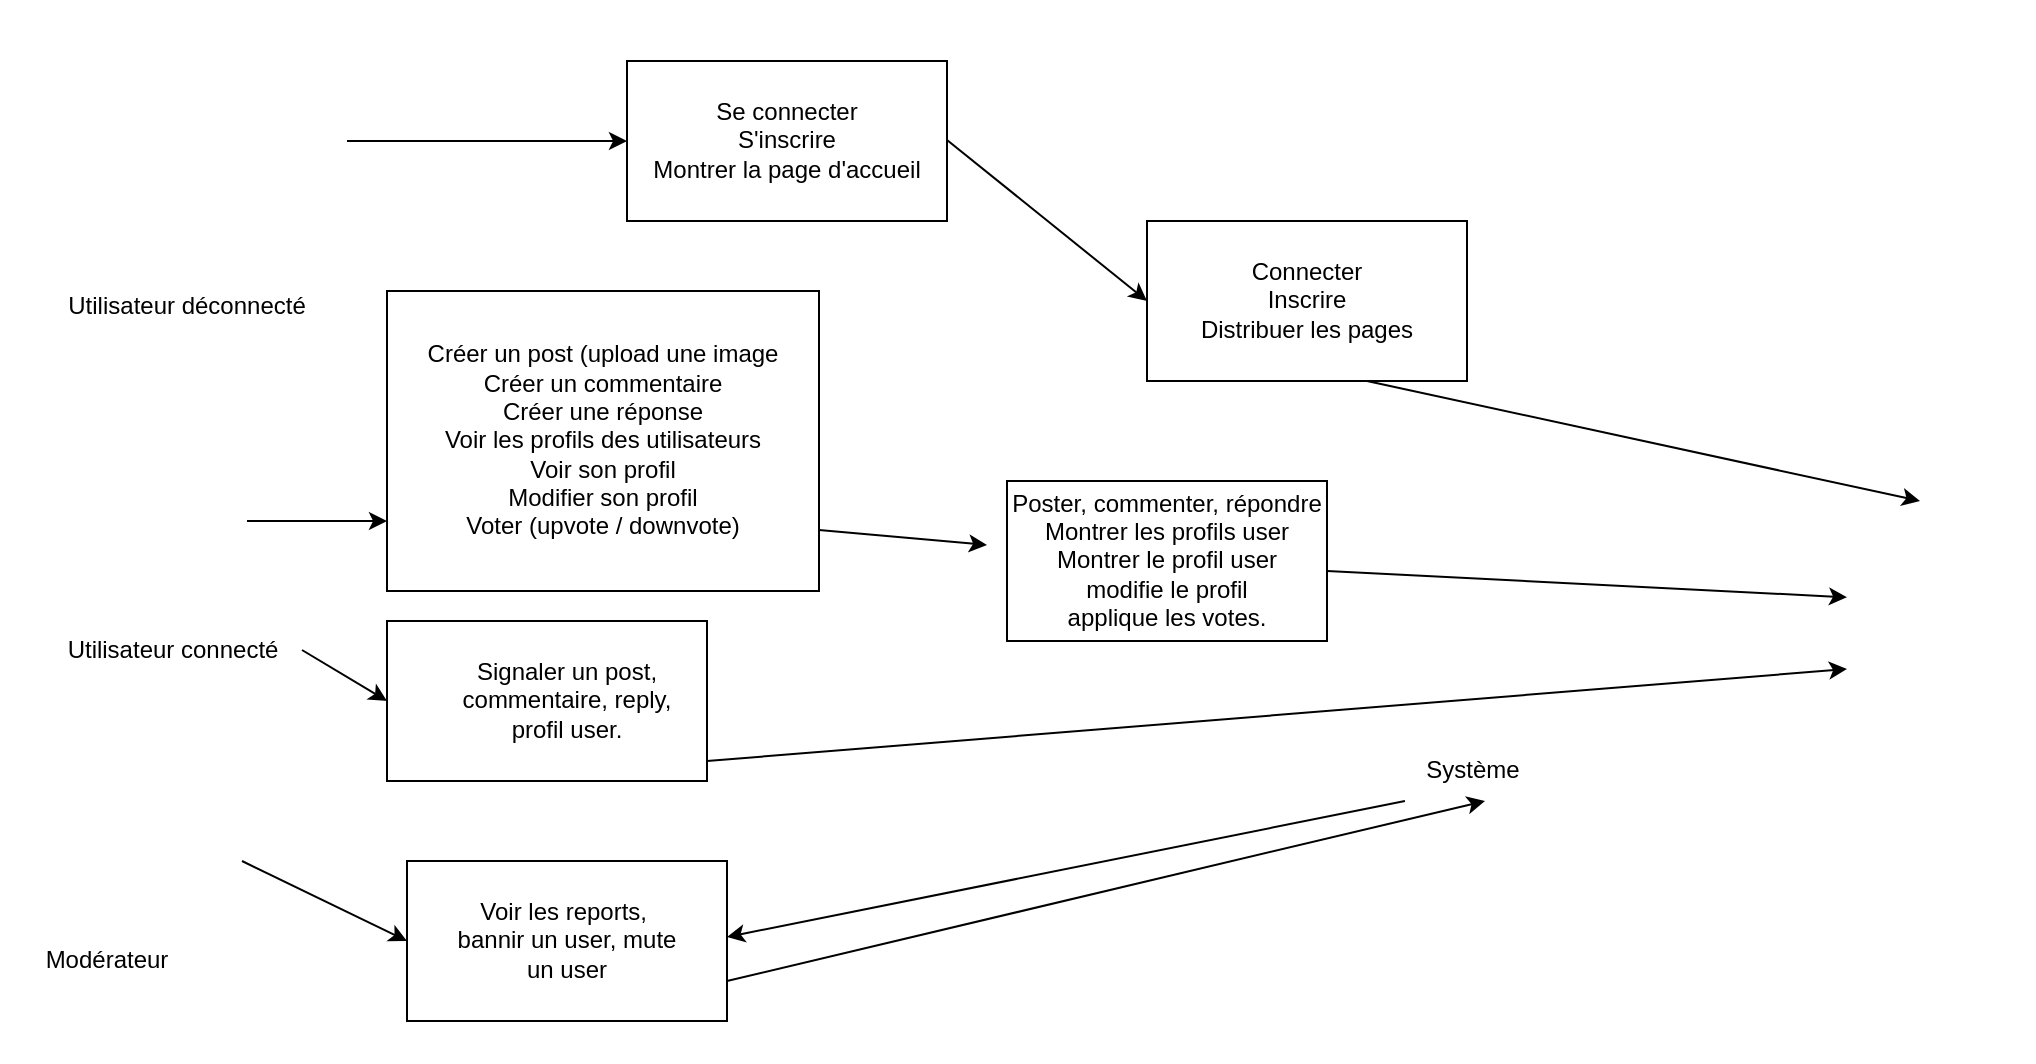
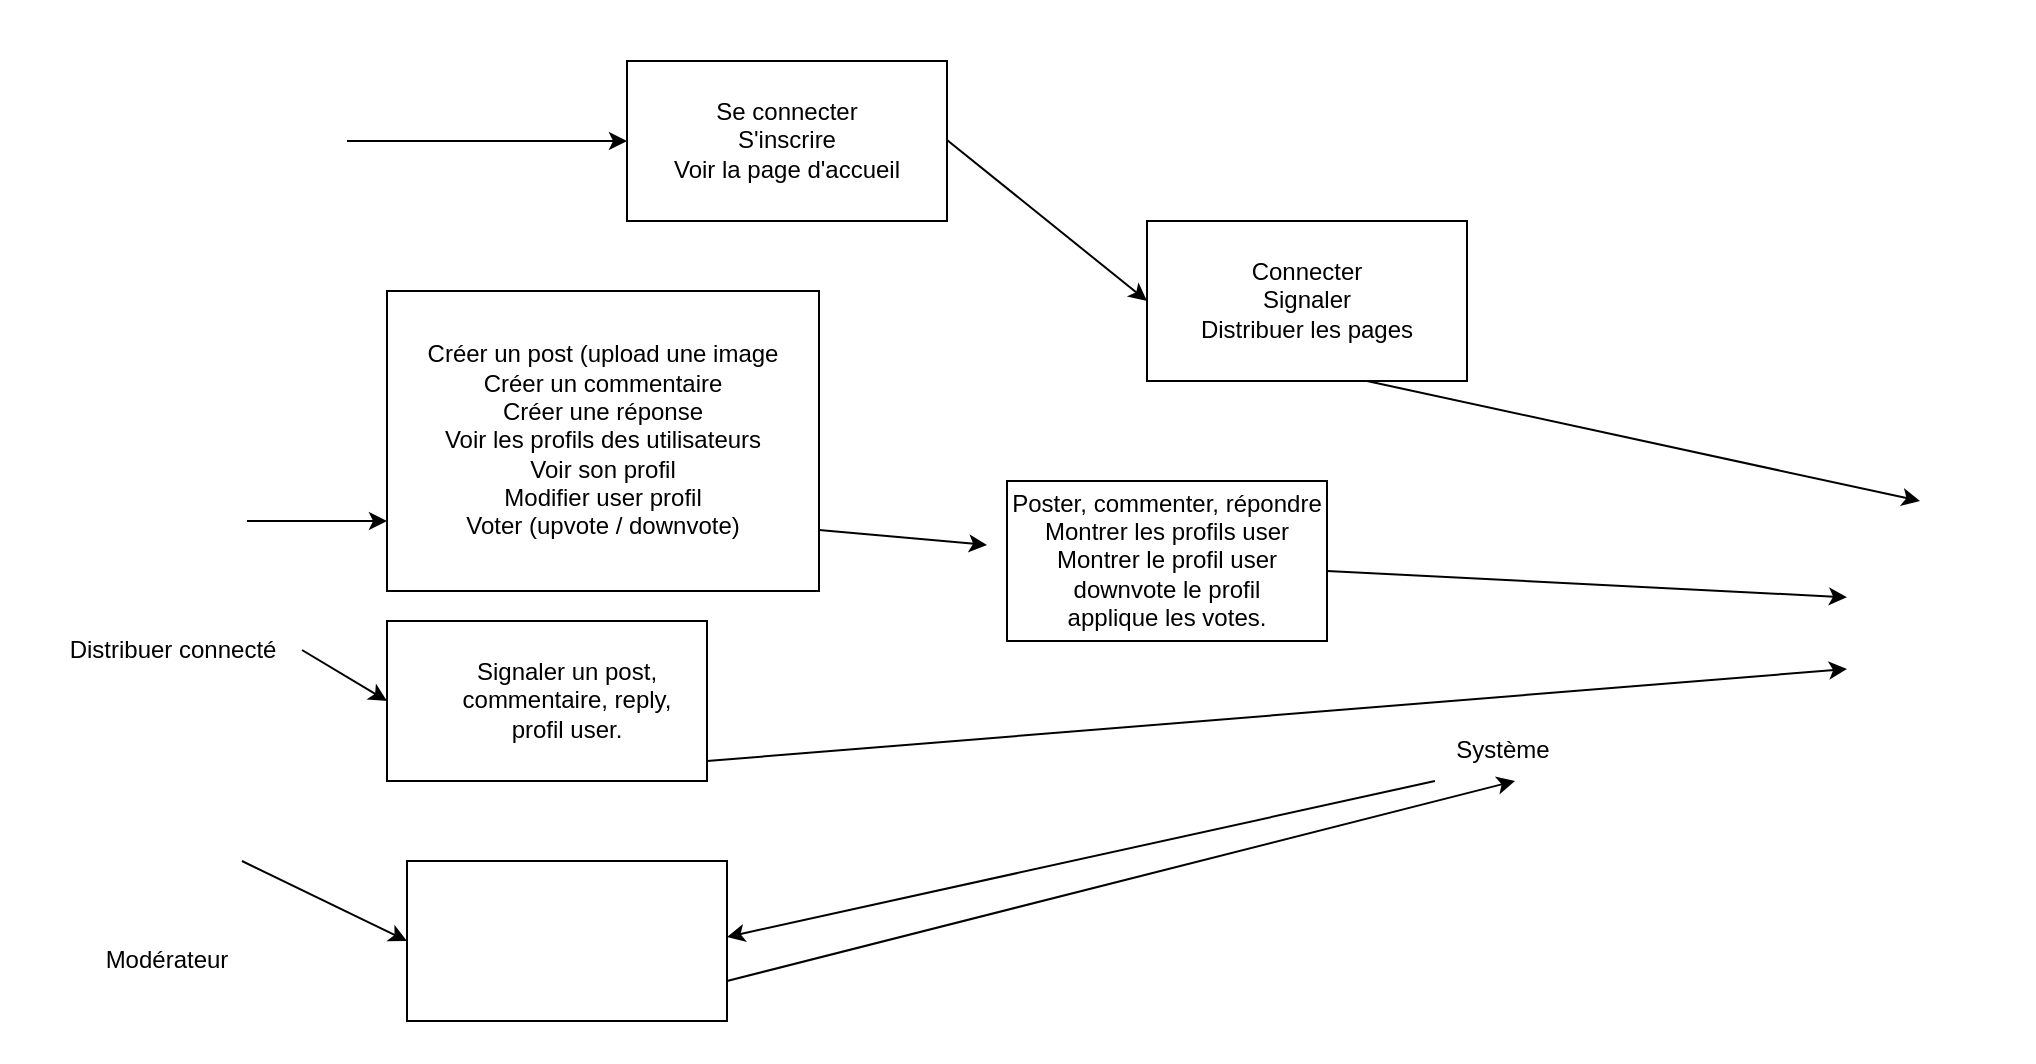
node "Se connecter S'inscrire Montrer la page d'accueil": label "Se connecter S'inscrire Montrer la page d'accueil" -> "Se connecter S'inscrire Voir la page d'accueil"
node "Connecter Inscrire Distribuer les pages": label "Connecter Inscrire Distribuer les pages" -> "Connecter Signaler Distribuer les pages"
node "Utilisateur déconnecté": removed
node "Créer un post (upload une image Créer un commentaire Créer une réponse Voir les profils des utilisateurs Voir son profil Modifier son profil Voter (upvote / downvote)": label "Créer un post (upload une image Créer un commentaire Créer une réponse Voir les profils des utilisateurs Voir son profil Modifier son profil Voter (upvote / downvote)" -> "Créer un post (upload une image Créer un commentaire Créer une réponse Voir les profils des utilisateurs Voir son profil Modifier user profil Voter (upvote / downvote)"
node "Poster, commenter, répondre Montrer les profils user Montrer le profil user modifie le profil applique les votes.": label "Poster, commenter, répondre Montrer les profils user Montrer le profil user modifie le profil applique les votes." -> "Poster, commenter, répondre Montrer les profils user Montrer le profil user downvote le profil applique les votes."
node "Utilisateur connecté": label "Utilisateur connecté" -> "Distribuer connecté"
node "Système": moved (1473, 771) -> (1503, 751)
node "Voir les reports, bannir un user, mute un user": removed
node "Modérateur": moved (107, 961) -> (167, 961)
